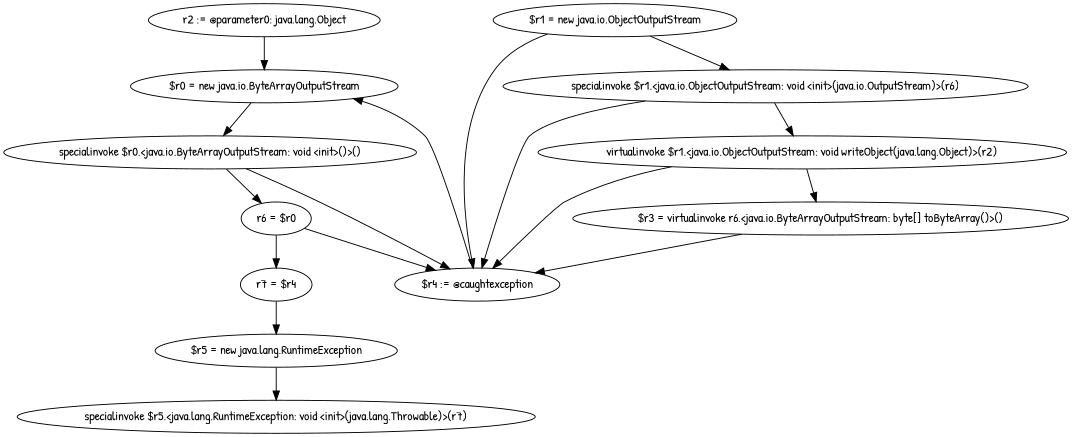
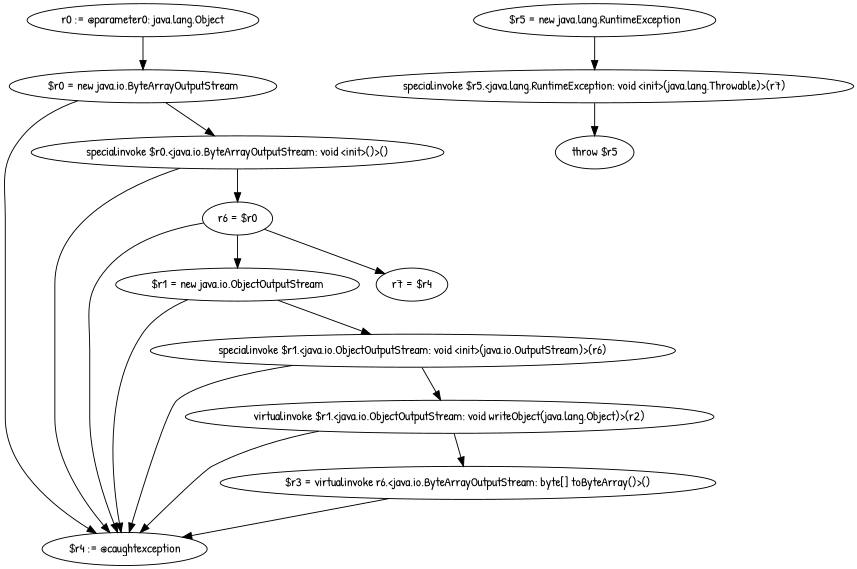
node "r2 := @parameter0: java.lang.Object": label "r2 := @parameter0: java.lang.Object" -> "r0 := @parameter0: java.lang.Object"
node "throw $r5": added
edge "$r4 := @caughtexception" -> "$r0 = new java.io.ByteArrayOutputStream": reversed
edge "r6 = $r0" -> "$r1 = new java.io.ObjectOutputStream": added
edge "r7 = $r4" -> "$r5 = new java.lang.RuntimeException": removed
